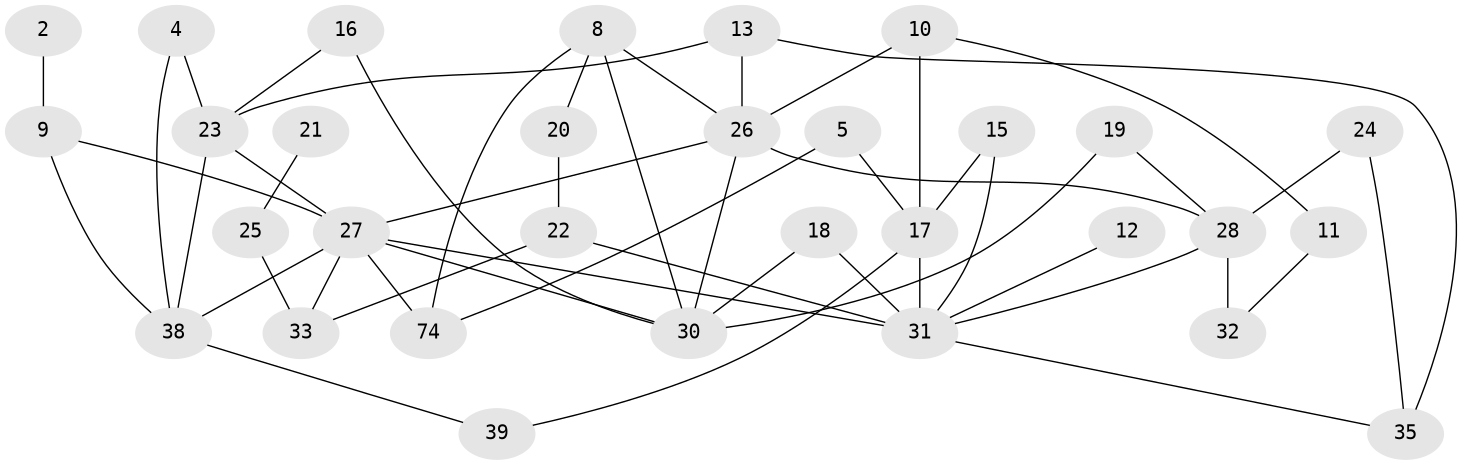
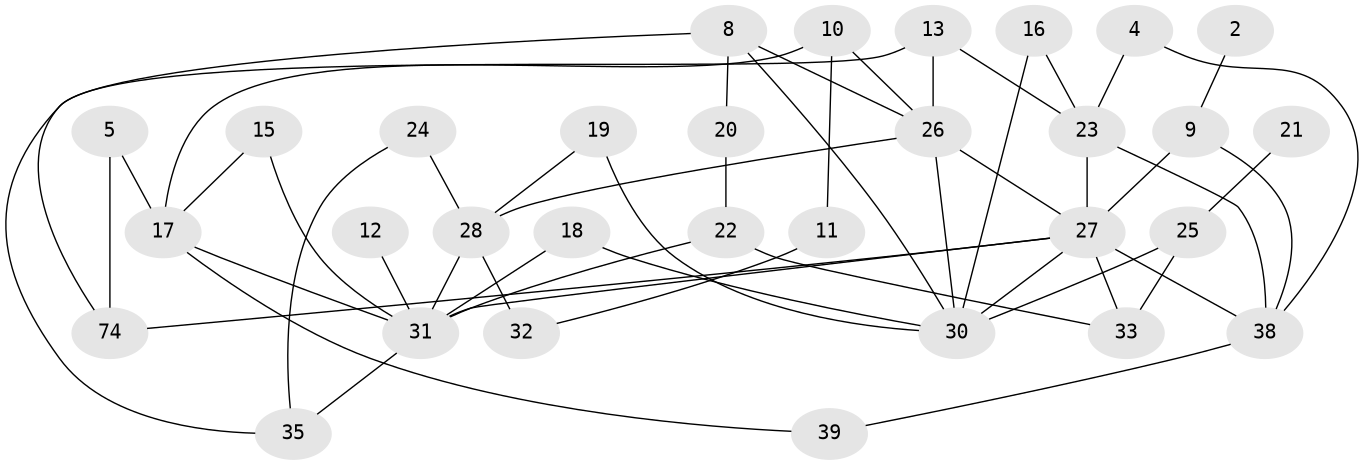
edge "25" -- "30": added
